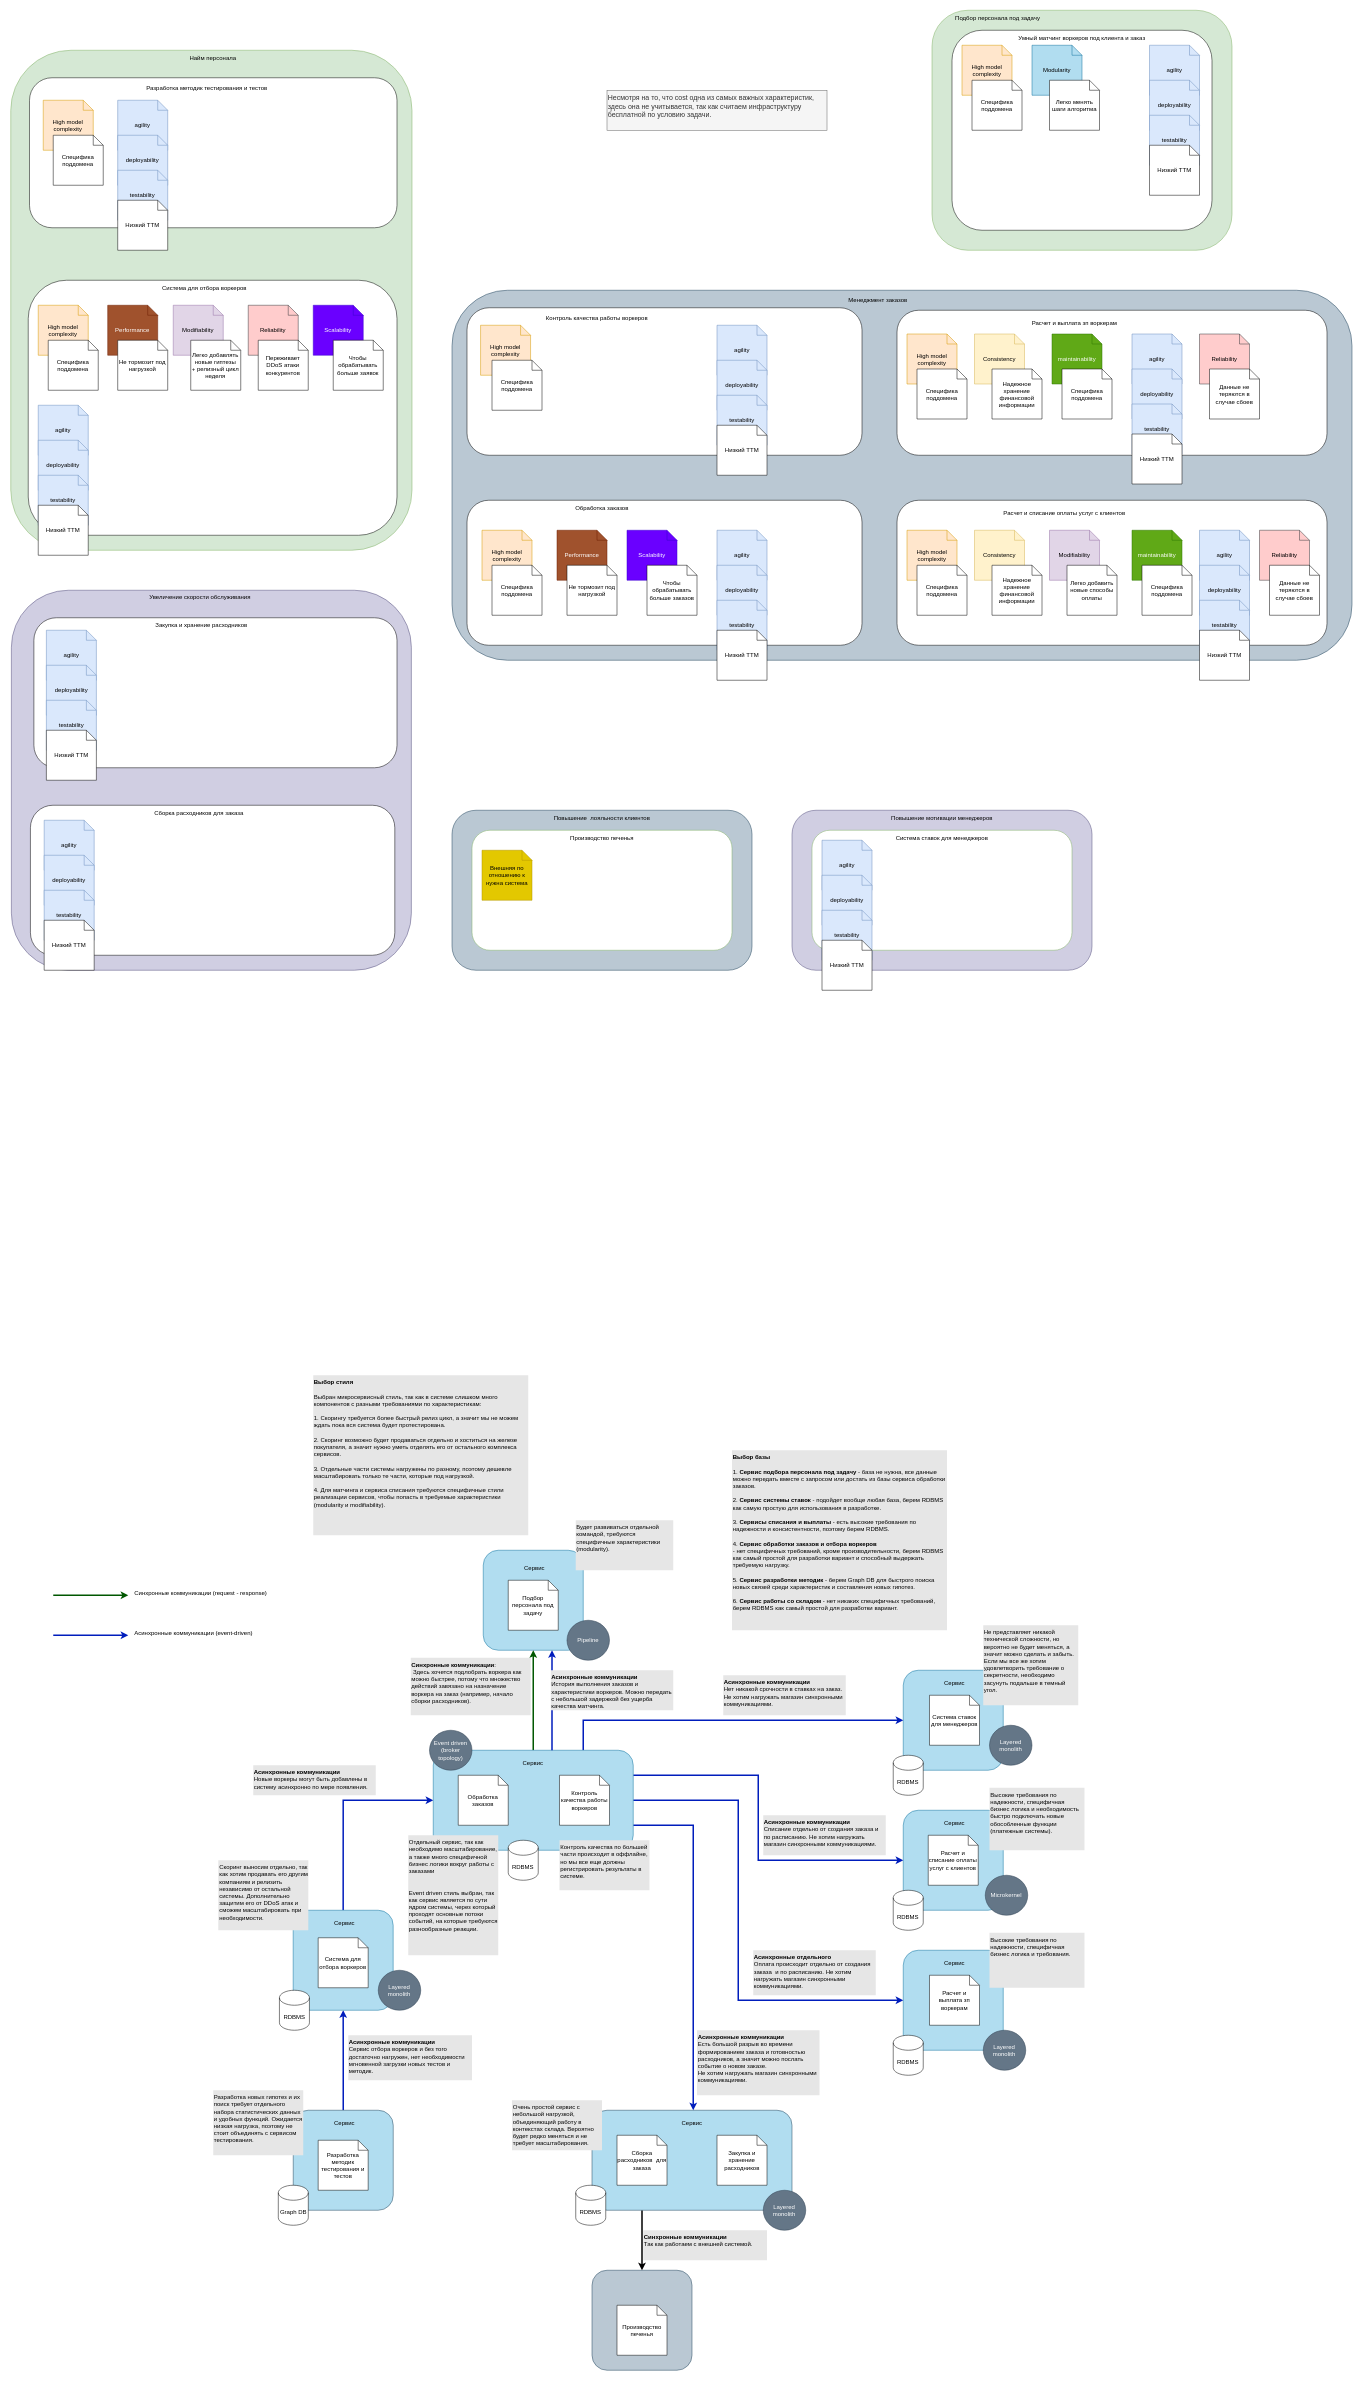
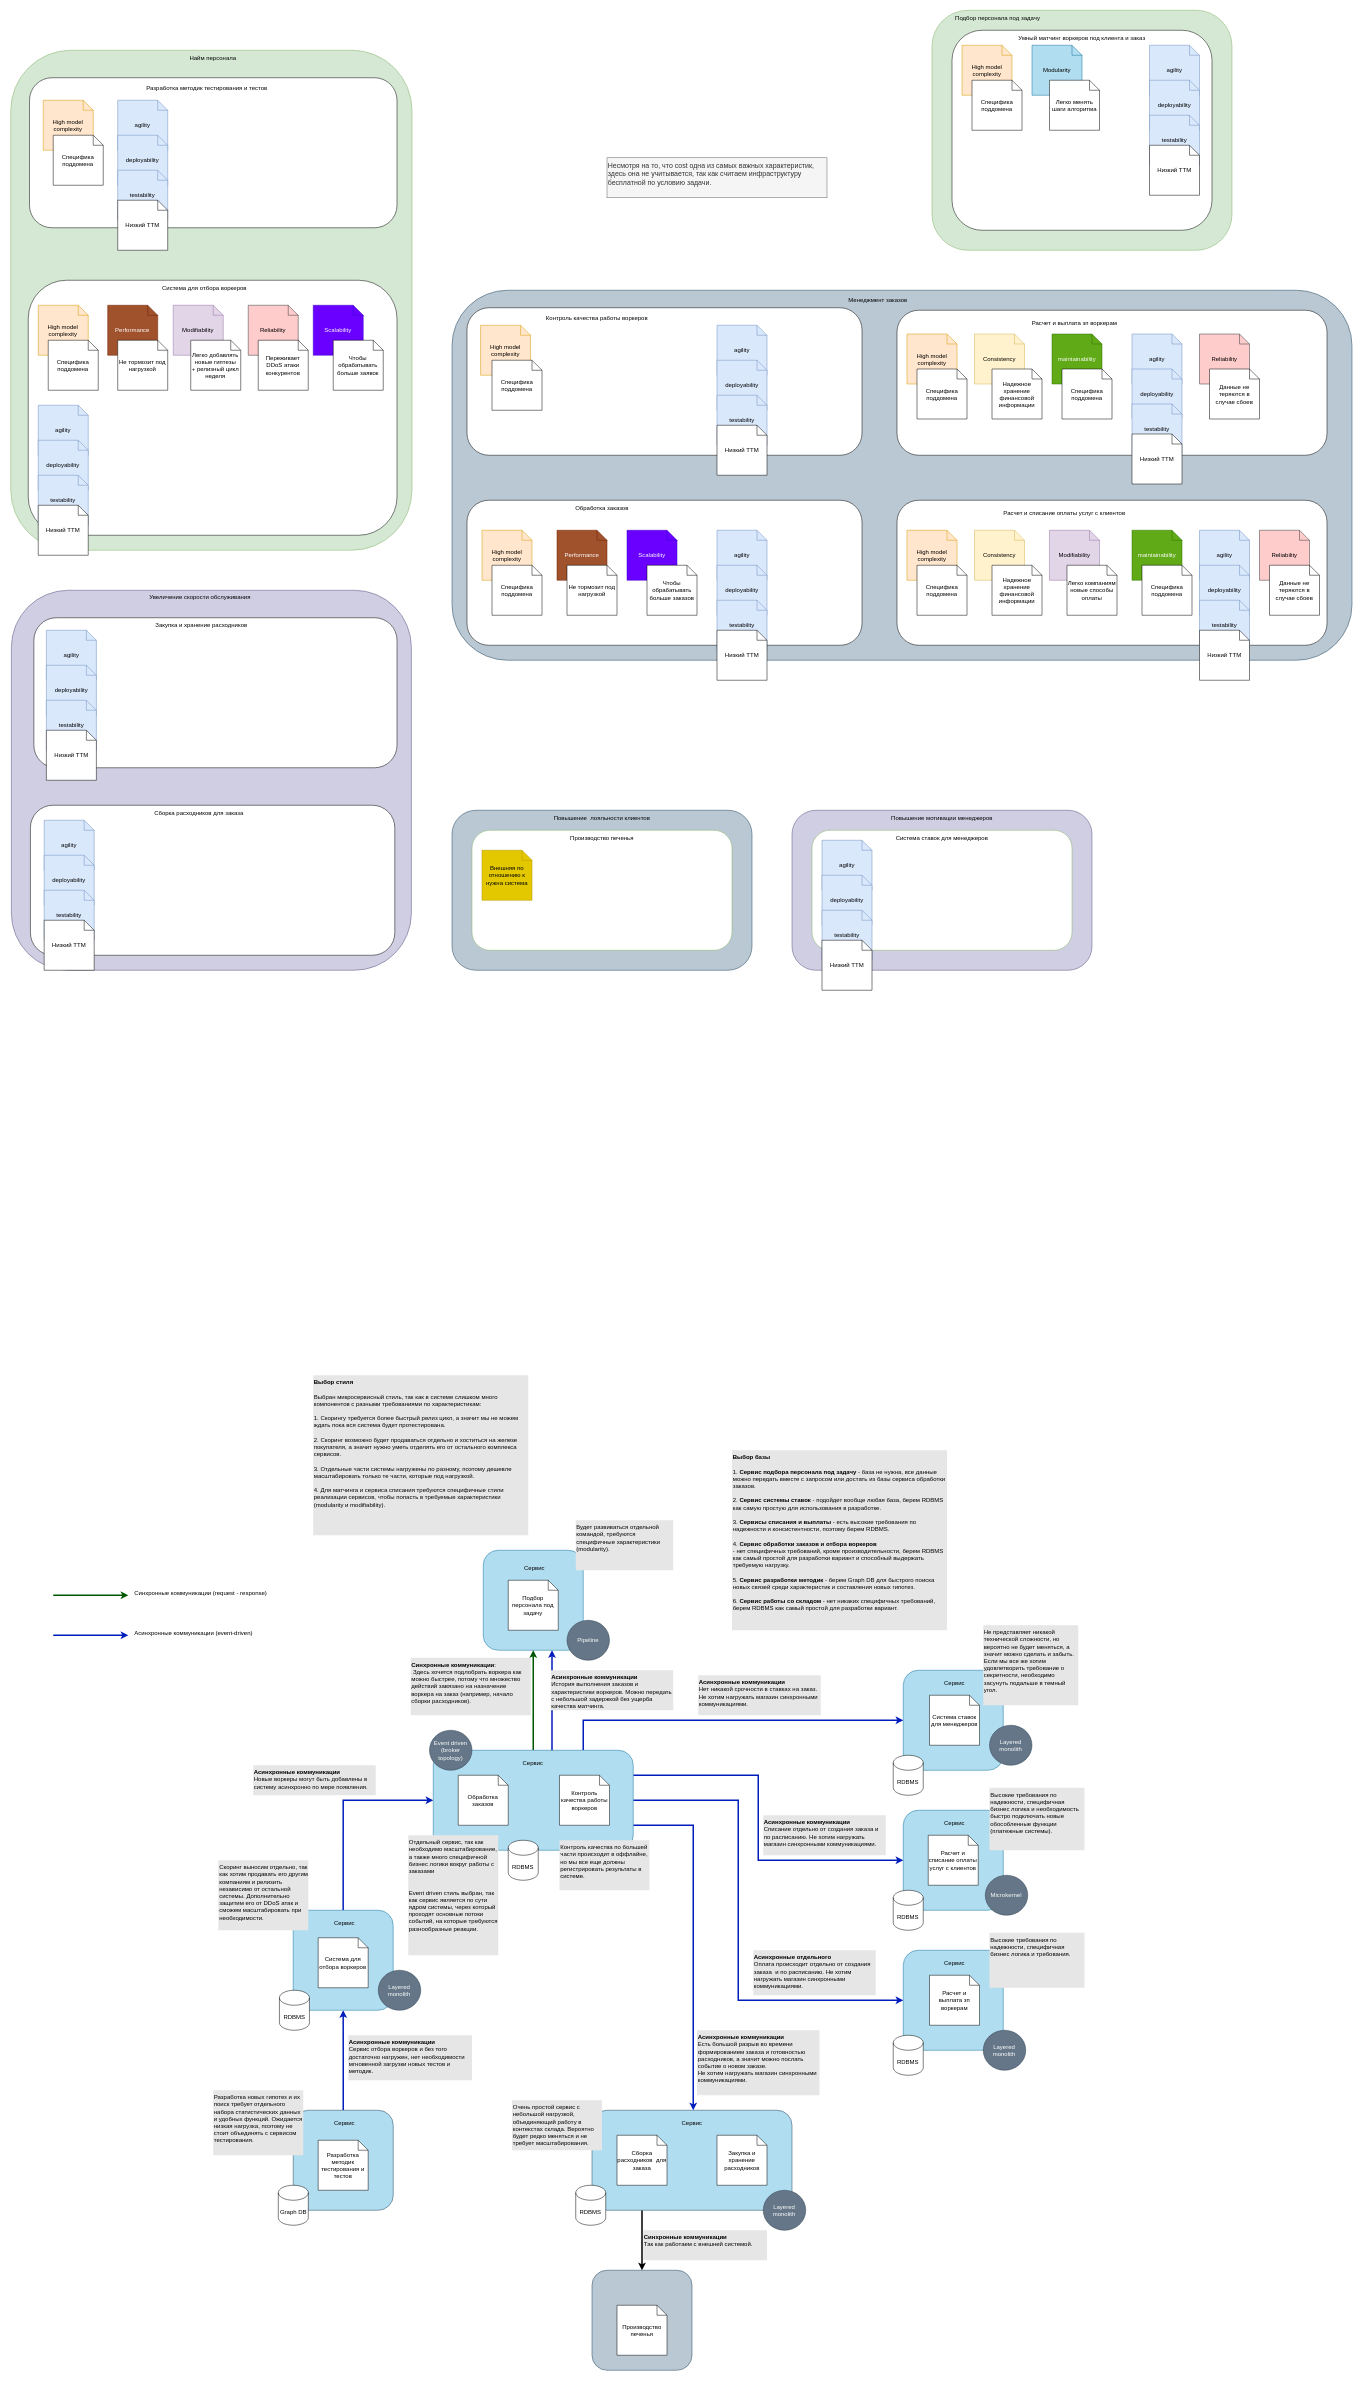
node "Несмотря на то, что cost одна из самых важных характеристик, здесь она не учитывается, так как считаем инфраструктуру бесплатной по условию задачи.": moved (717, 110) -> (717, 178)
node "Легко добавить новые способы оплаты": label "Легко добавить новые способы оплаты" -> "Легко компаниям новые способы оплаты"
node "Асинхронные коммуникации Нет никакой срочности в ставках на заказ. Не хотим нагружать магазин синхронными коммуникациями.": moved (784, 1695) -> (759, 1695)
